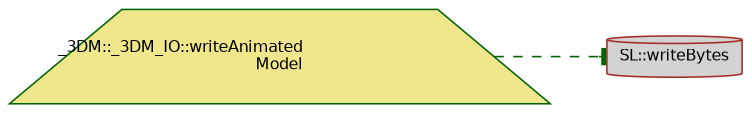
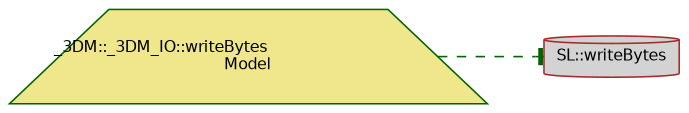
node "_3DM::_3DM_IO::writeAnimated Model": label "_3DM::_3DM_IO::writeAnimated Model" -> "_3DM::_3DM_IO::writeBytes Model"
